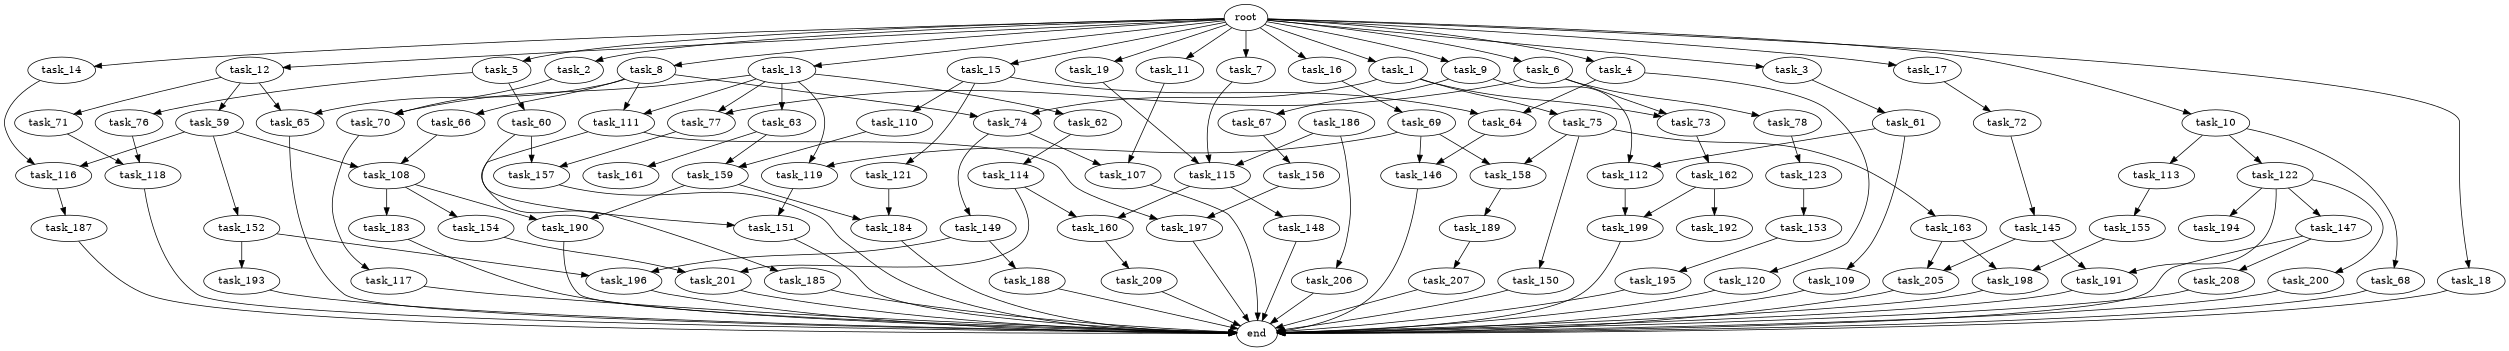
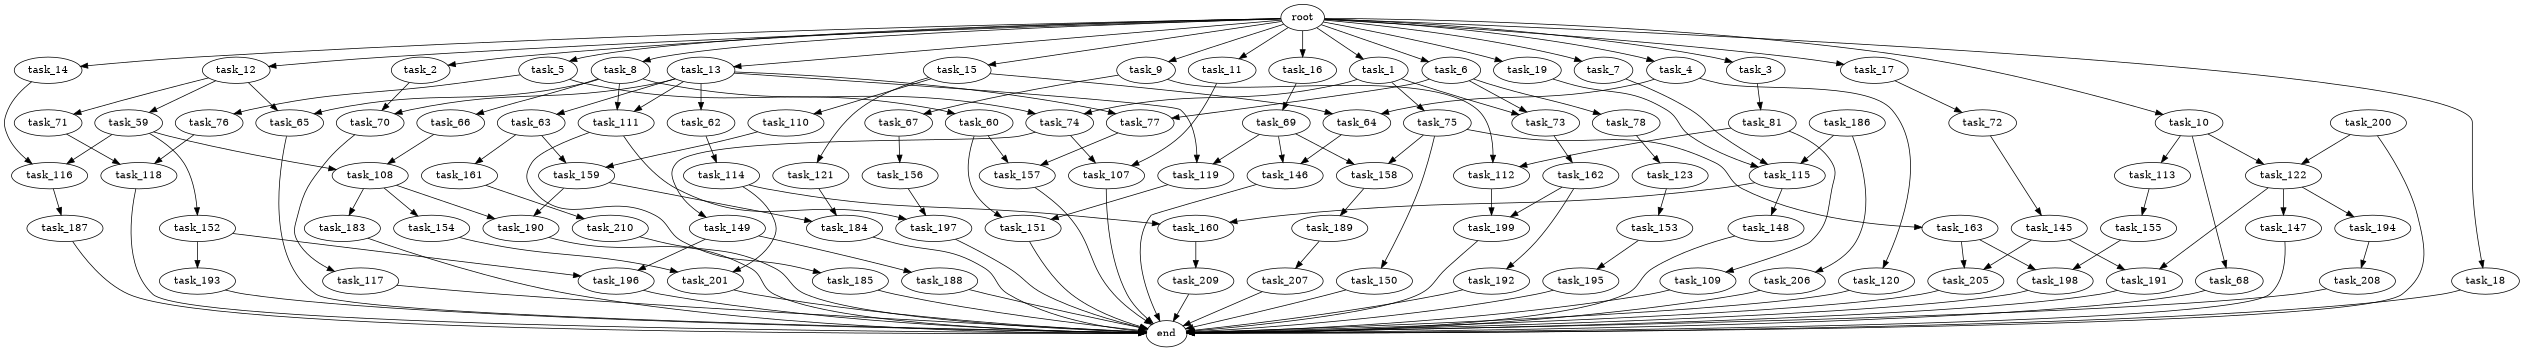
node "task_61": label "task_61" -> "task_81"
edge "task_122" -> "task_200": reversed
node "task_210": added
edge "task_147" -> "task_208": now "task_194" -> "task_208"
edge "task_192" -> "end": added
